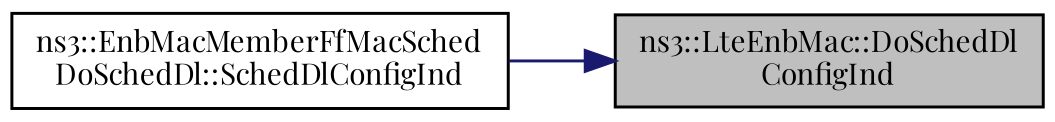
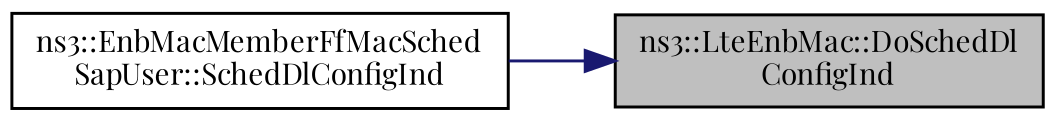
node "ns3::EnbMacMemberFfMacSched DoSchedDl::SchedDlConfigInd": label "ns3::EnbMacMemberFfMacSched DoSchedDl::SchedDlConfigInd" -> "ns3::EnbMacMemberFfMacSched SapUser::SchedDlConfigInd"
